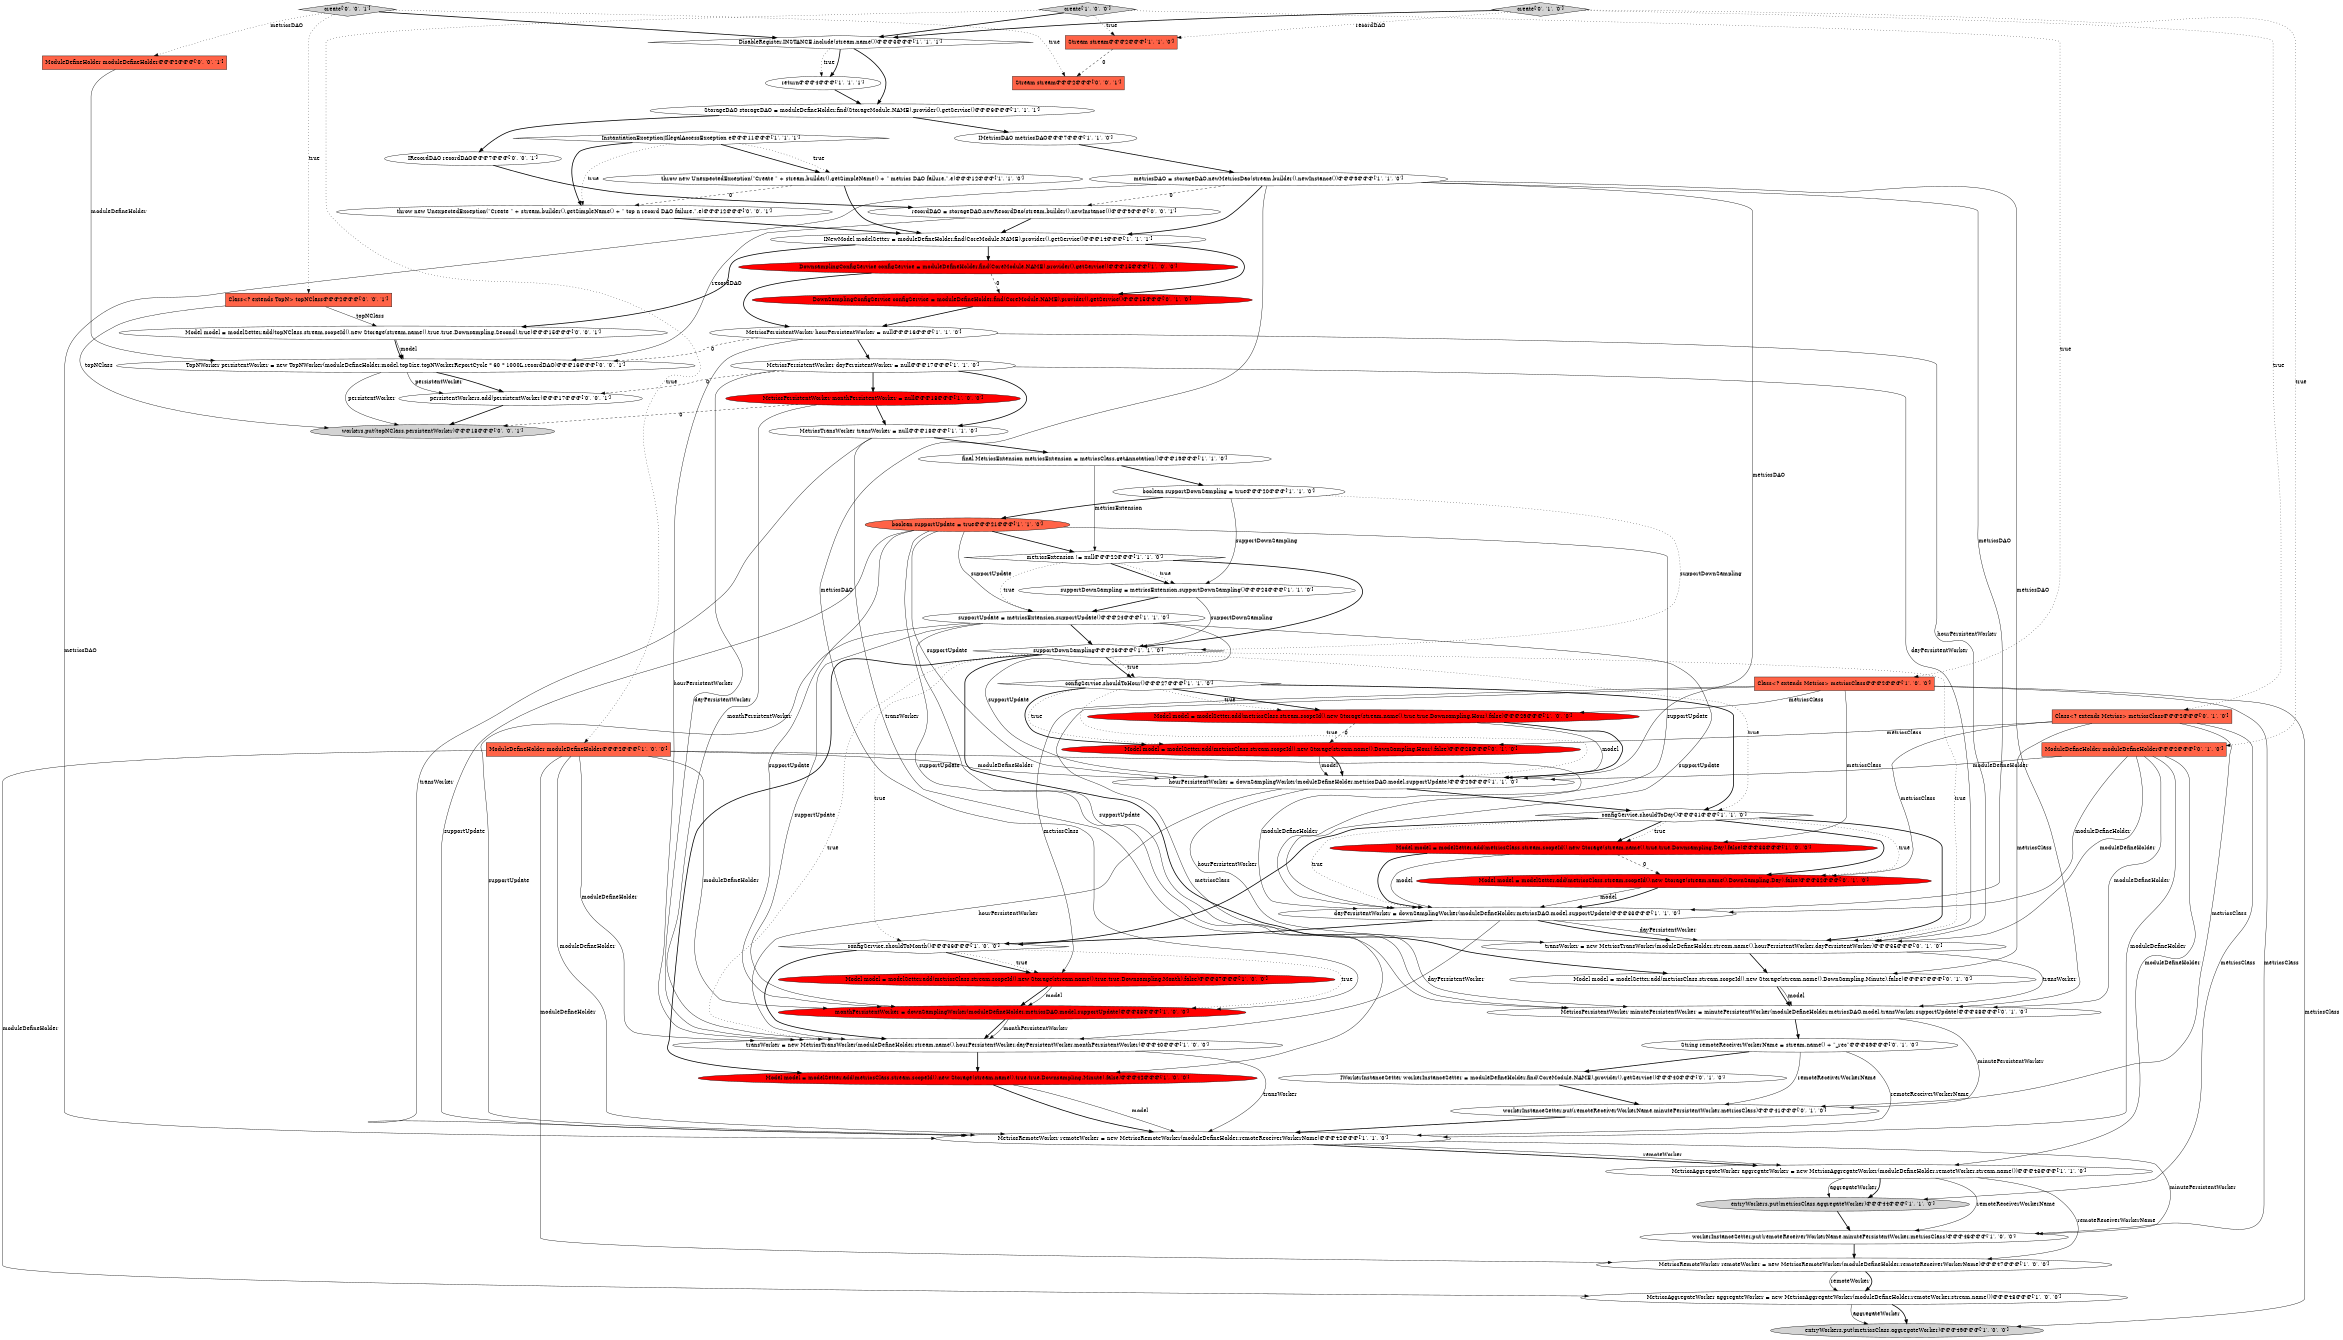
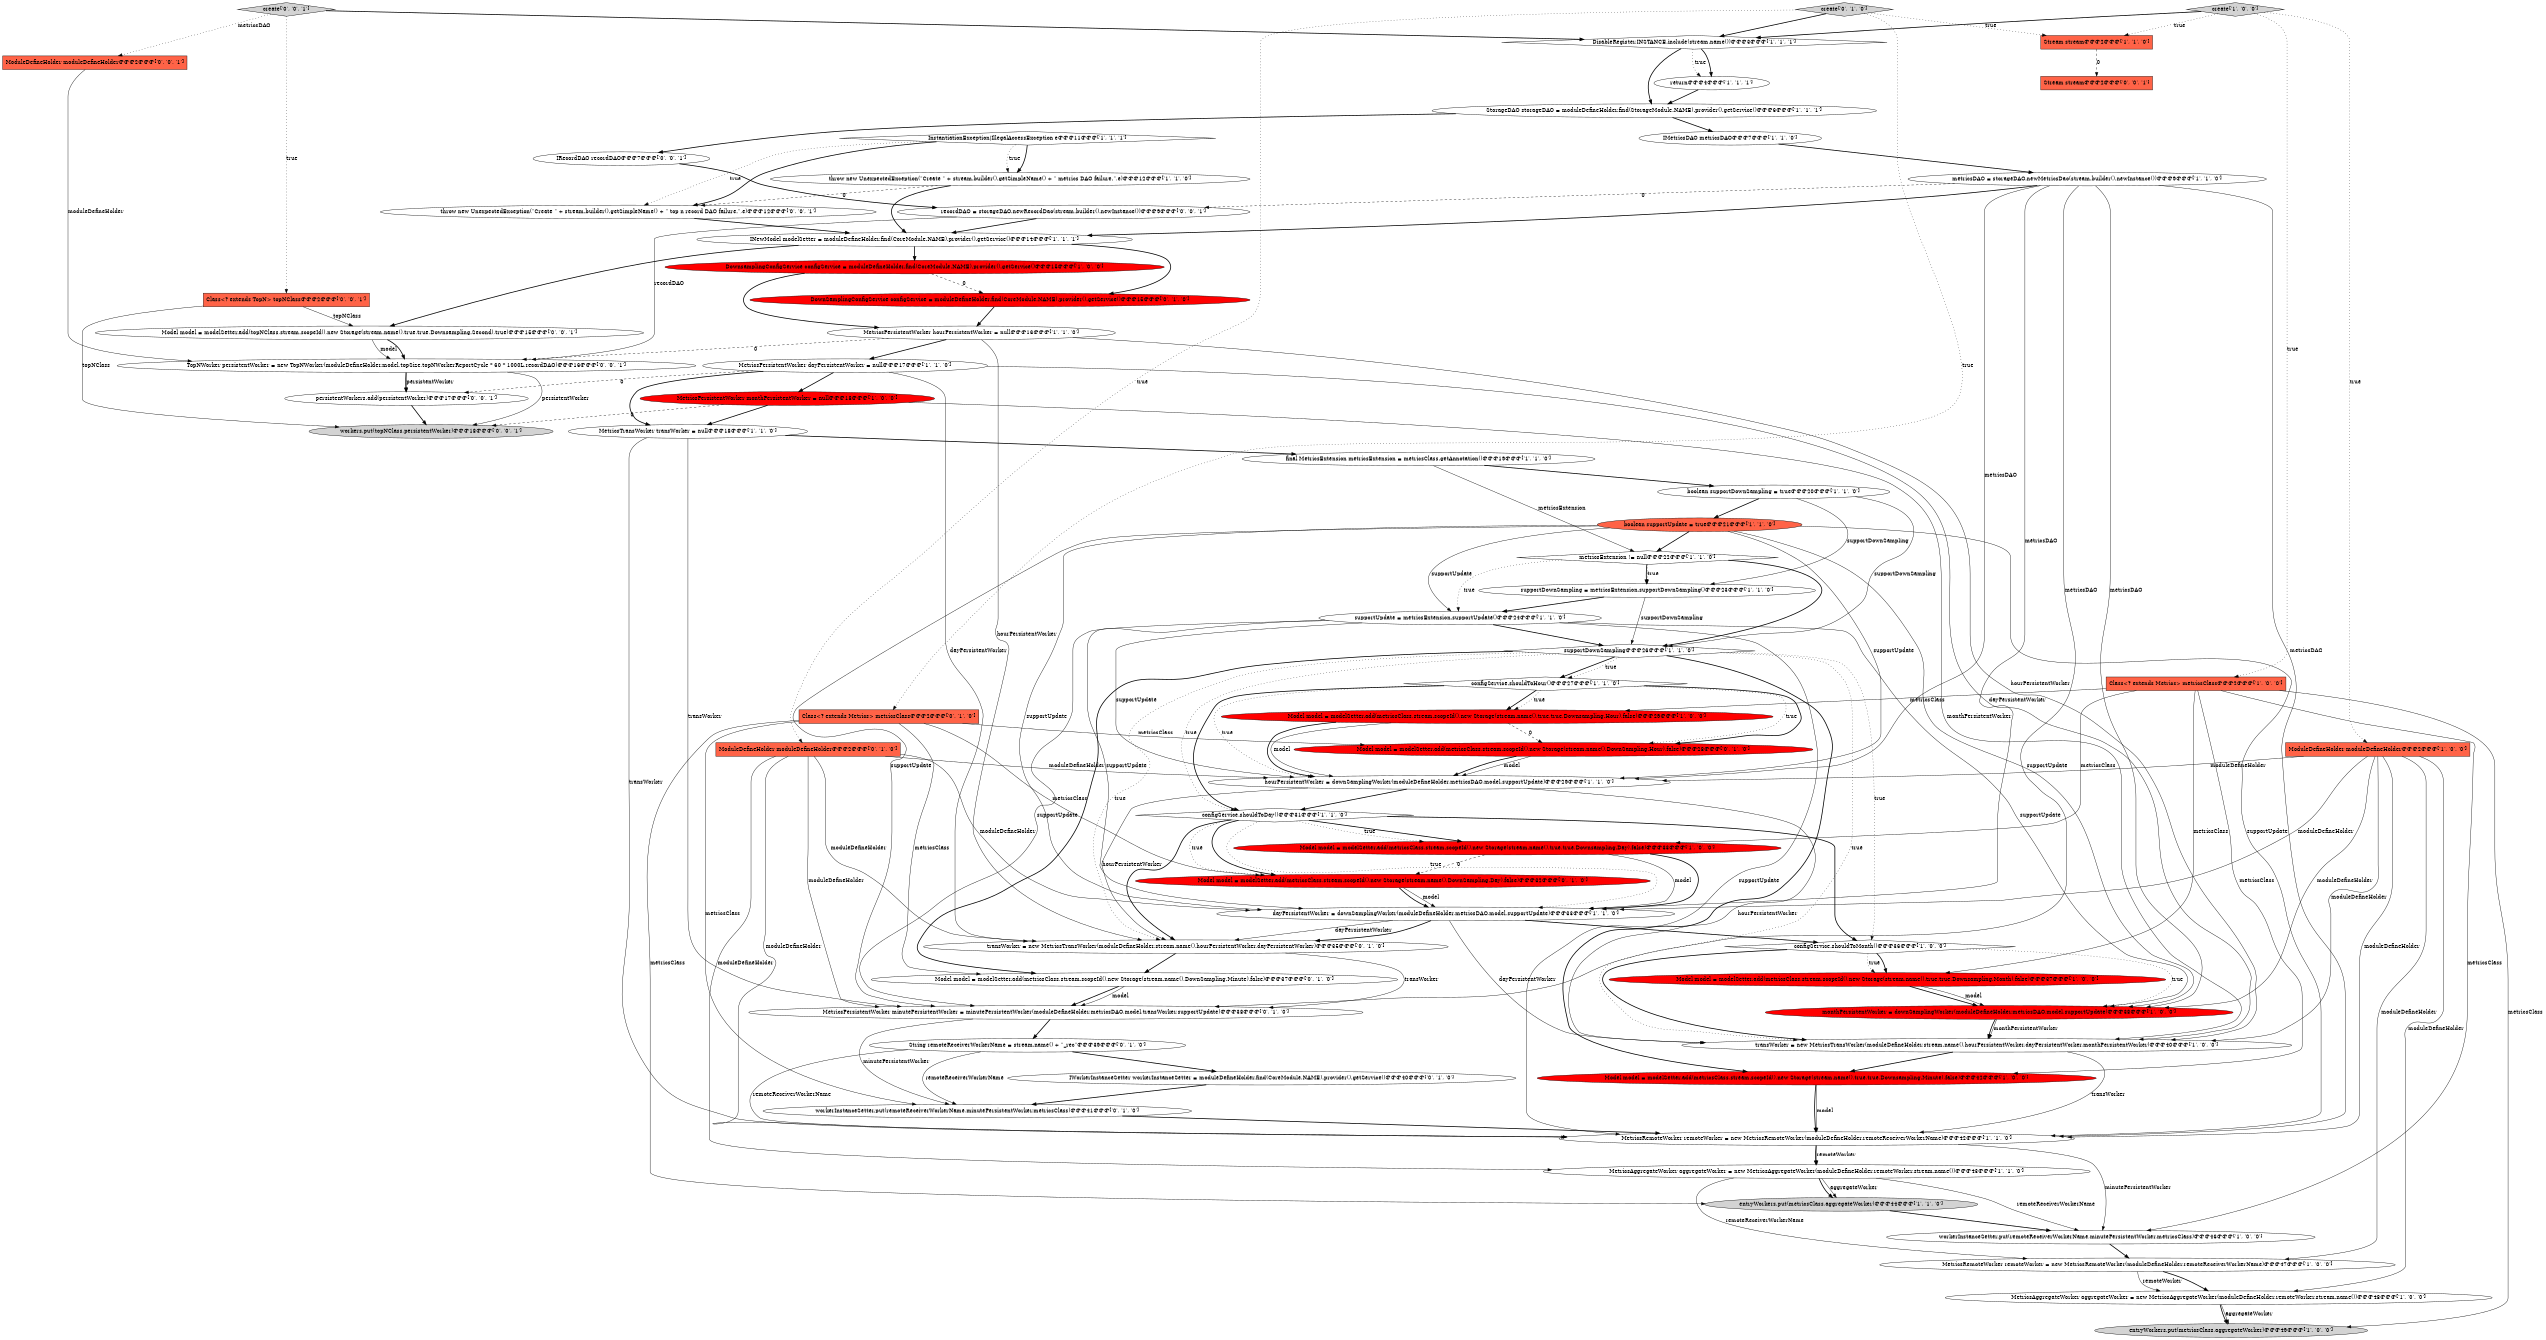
edge "create['0', '0', '1']" -> "Stream stream@@@2@@@['0', '0', '1']": removed, label "true"
edge "create['0', '1', '0']" -> "Stream stream@@@2@@@['1', '1', '0']": label "recordDAO" -> "true"
edge "boolean supportDownSampling = true@@@20@@@['1', '1', '0']" -> "supportDownSampling@@@26@@@['1', '1', '0']": style dotted -> solid
